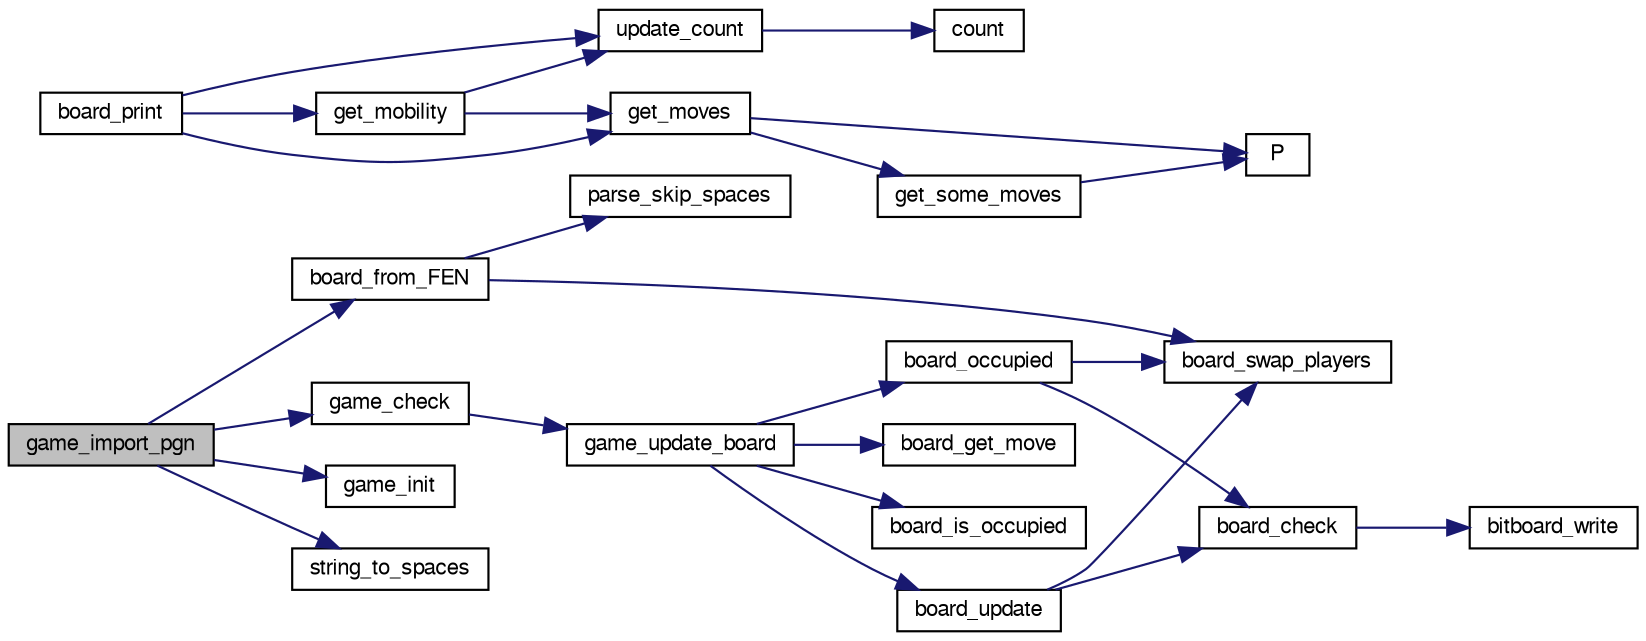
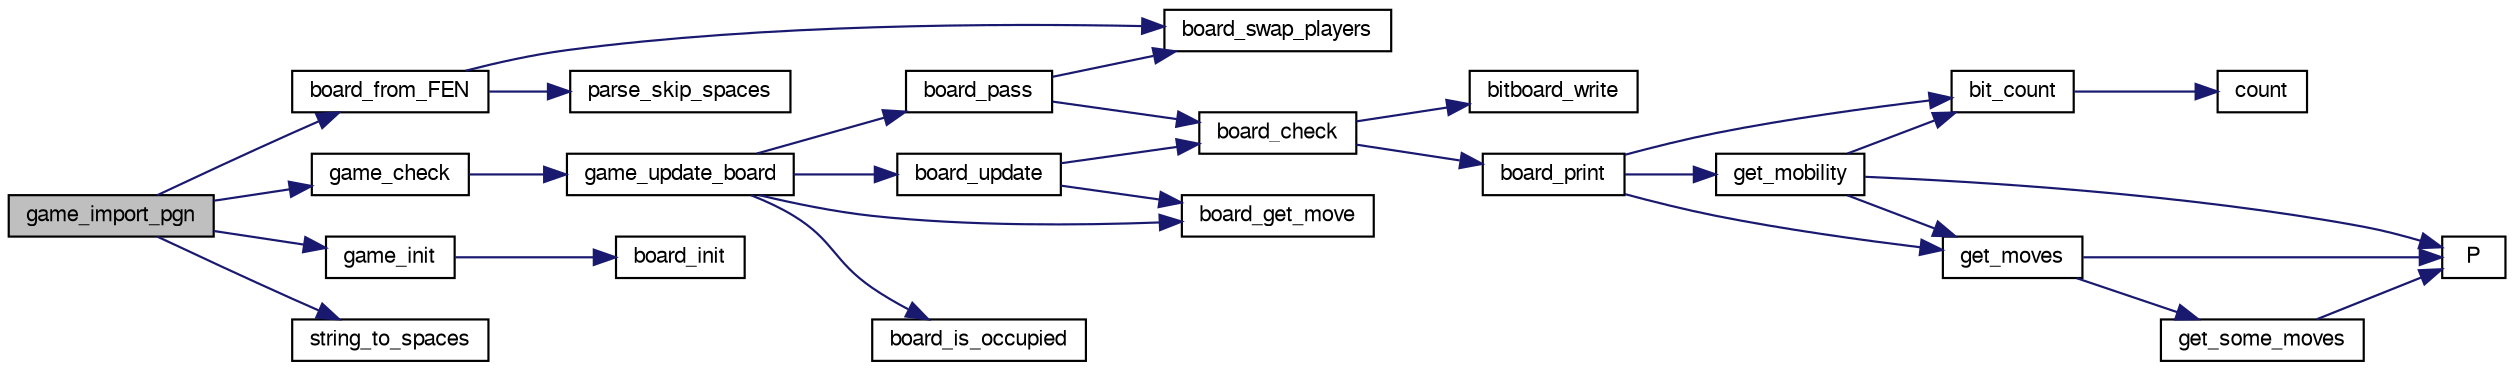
node "update_count": label "update_count" -> "bit_count"
edge "board_check" -> "board_print": added
edge "get_mobility" -> "P": added
node "board_init": added
node "board_occupied": label "board_occupied" -> "board_pass"
edge "board_update" -> "board_swap_players": now "board_update" -> "board_get_move"
